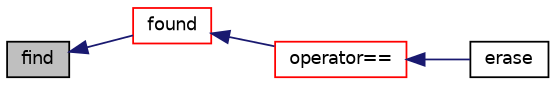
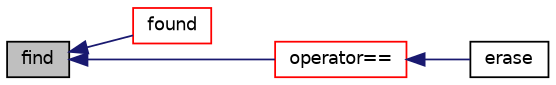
edge "operator==" -> "found": now "operator==" -> "find"
